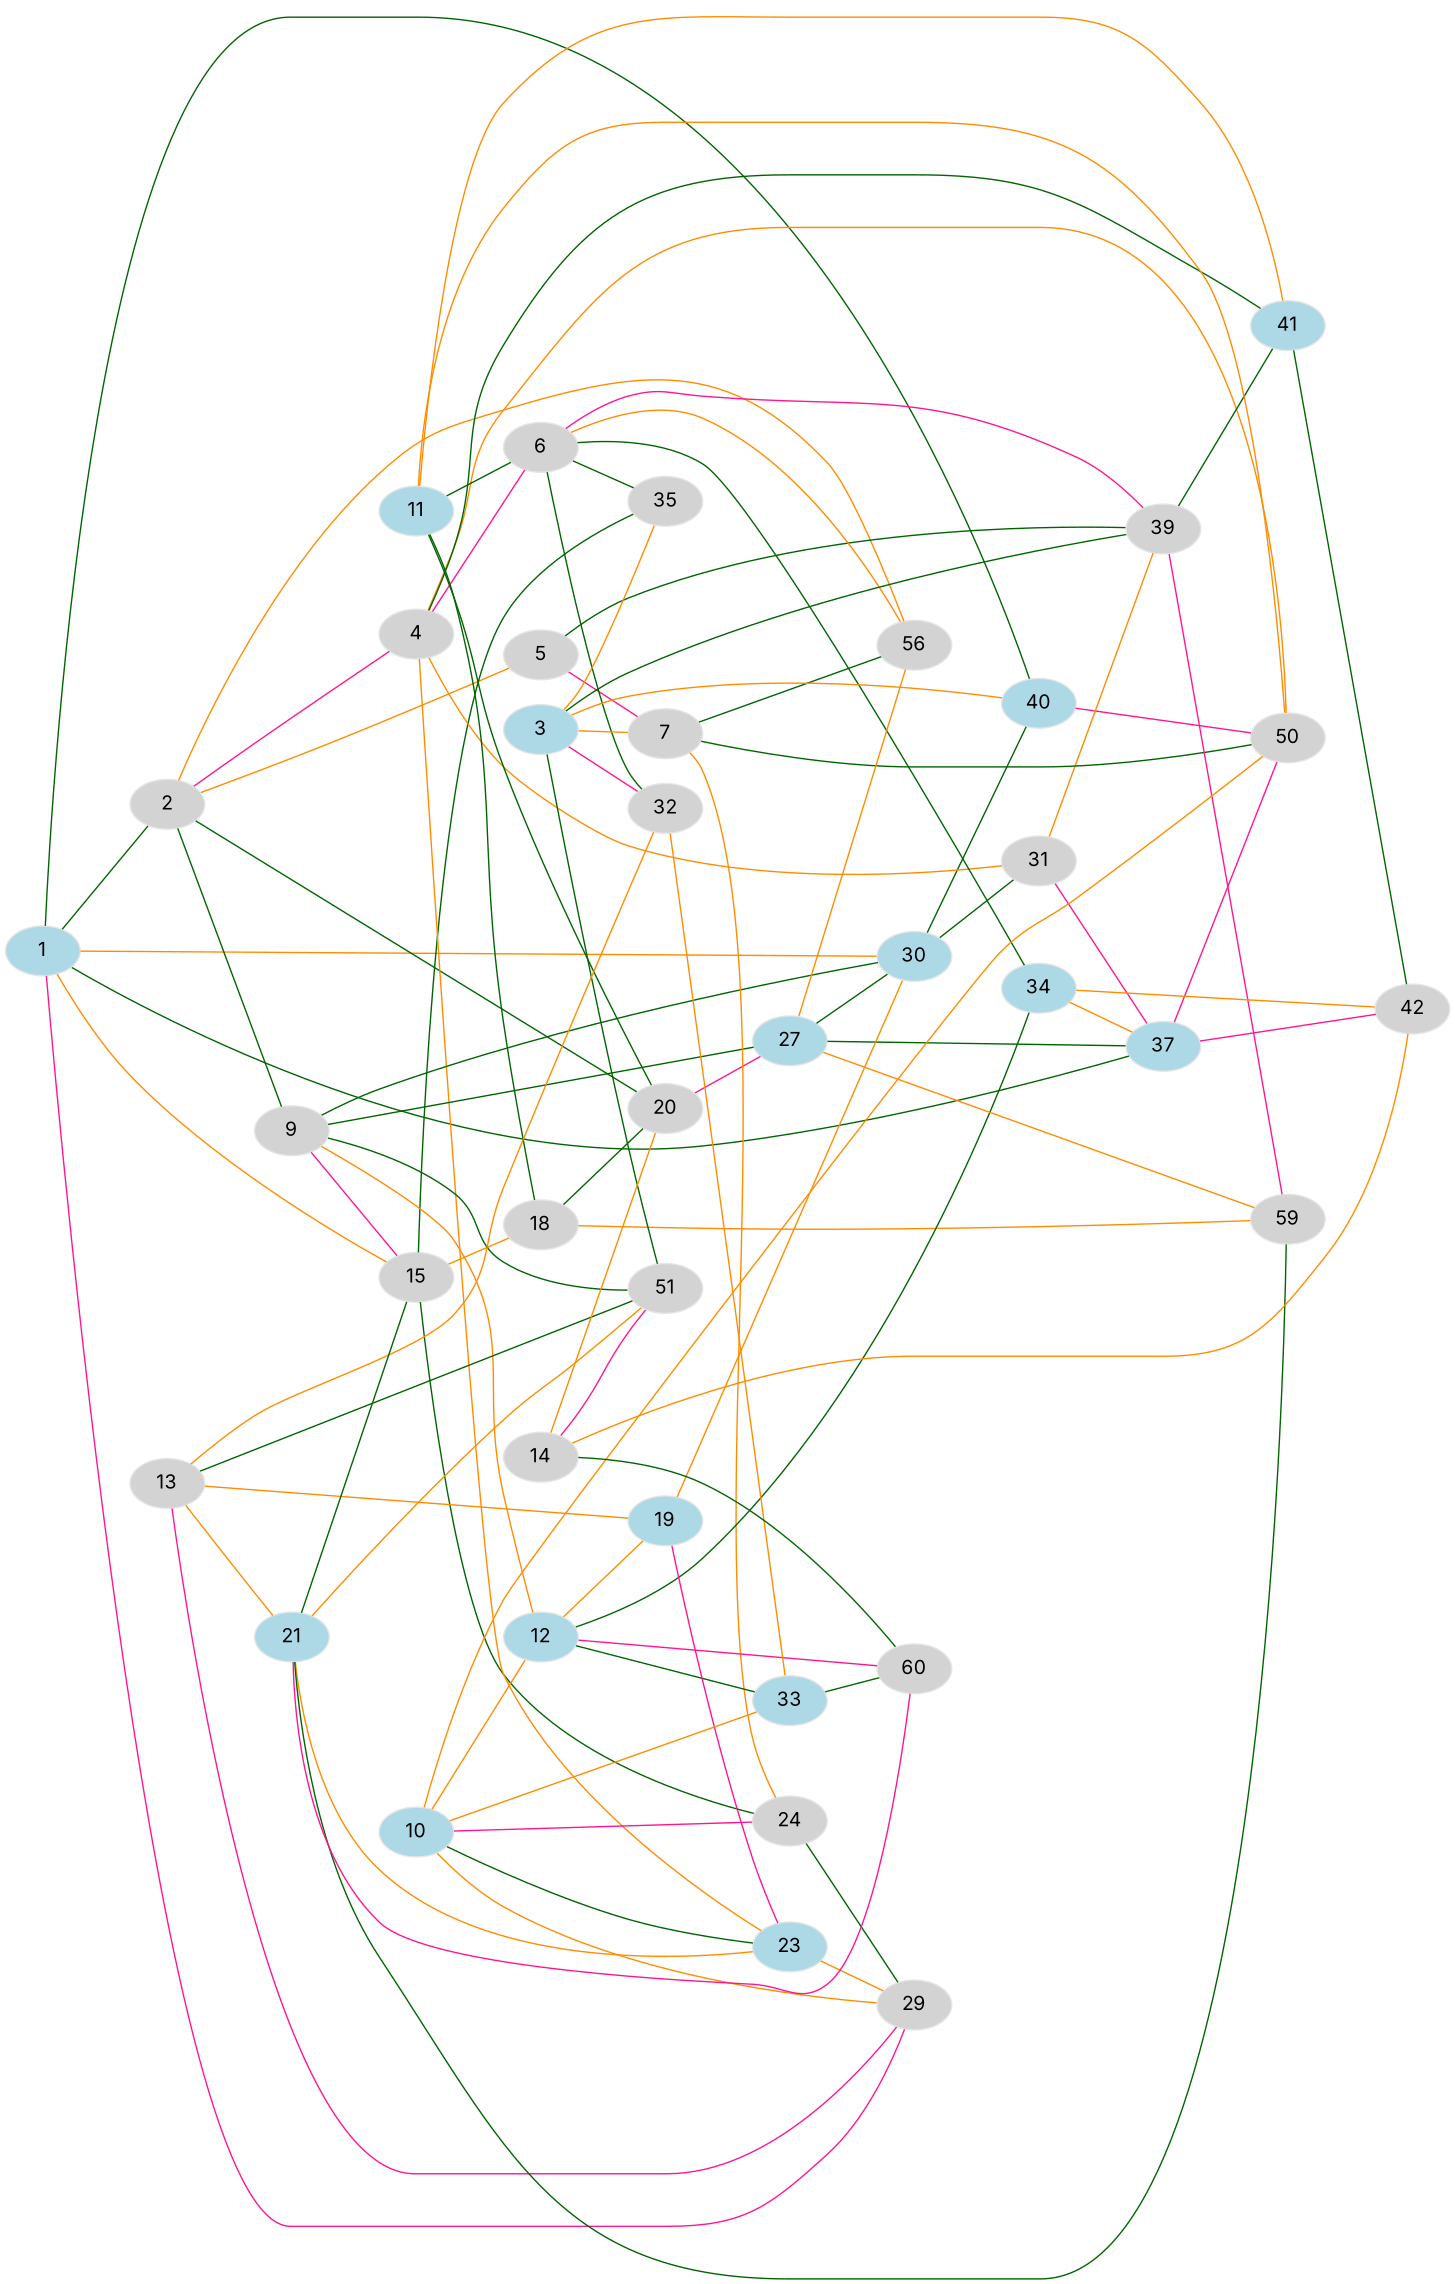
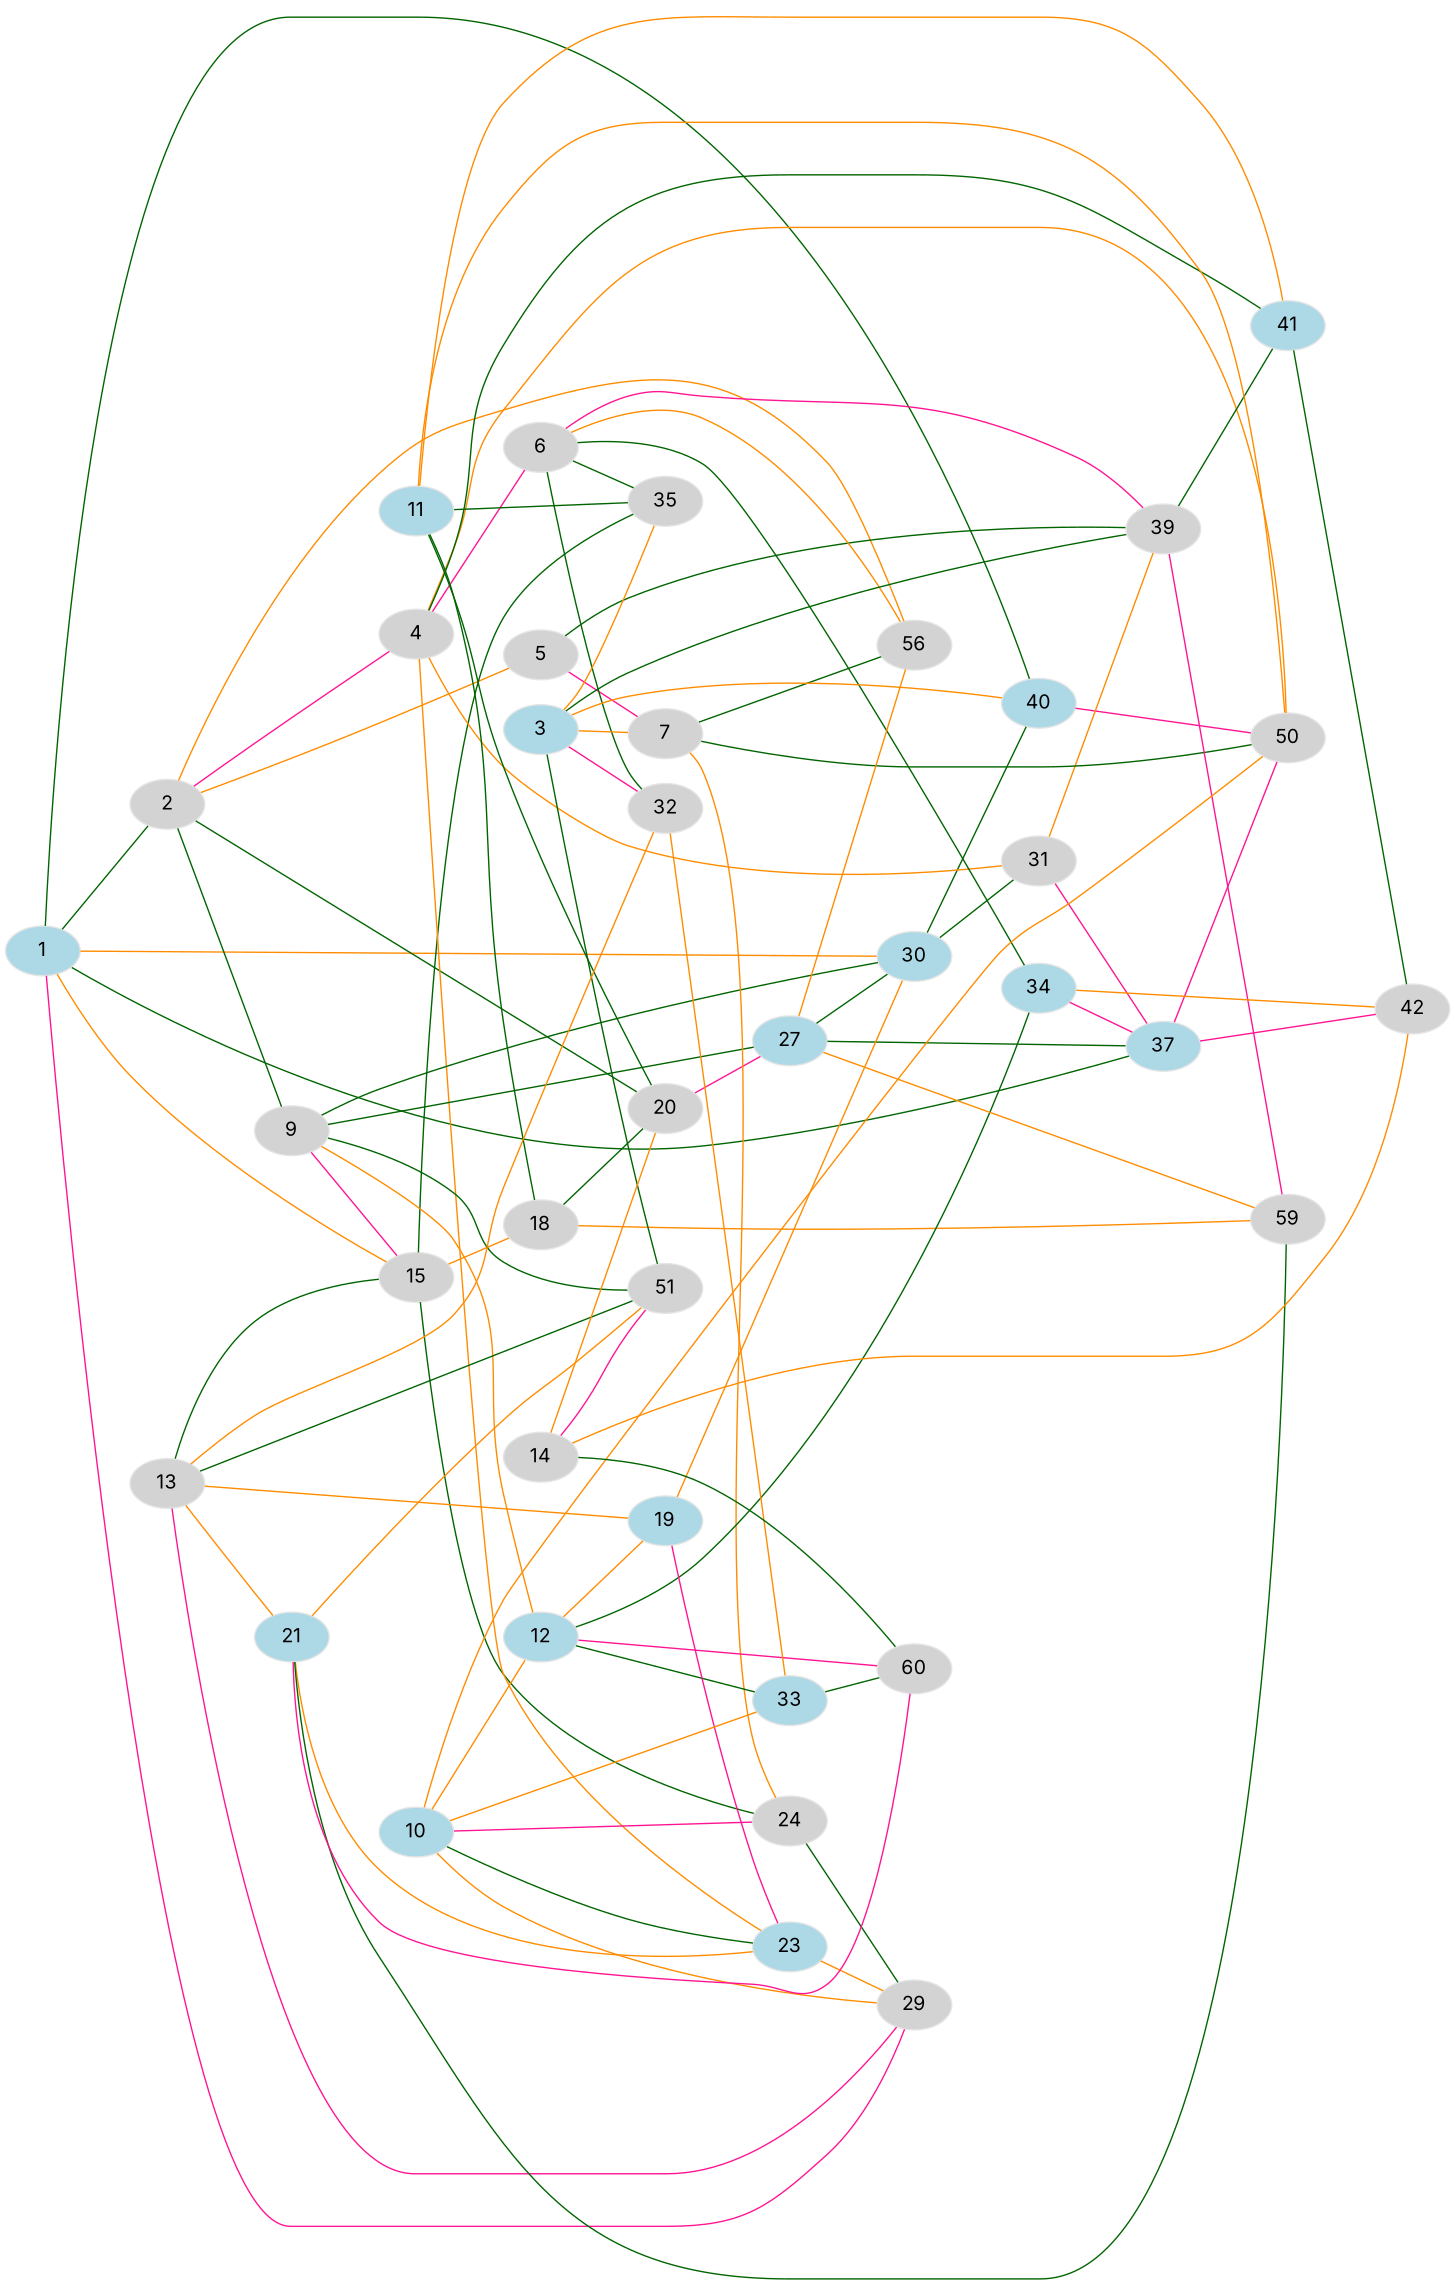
edge "6" -- "11": now "35" -- "11"
edge "34" -- "37": color darkorange -> deeppink
edge "15" -- "21": now "15" -- "13"
